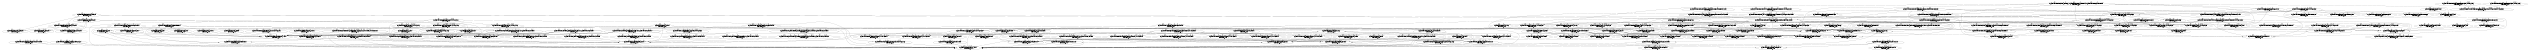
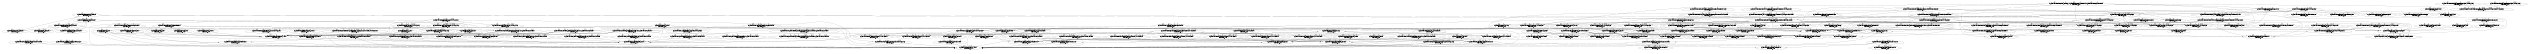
node "org.jfree.data.time$Month#getYear() P(Fail|Node)=0.00": removed
